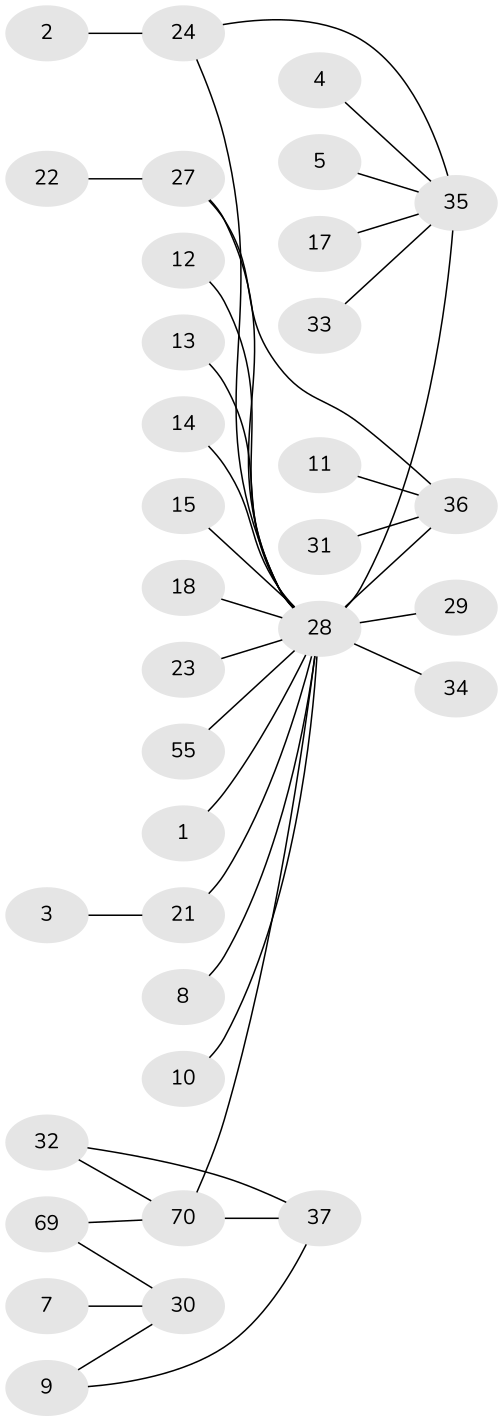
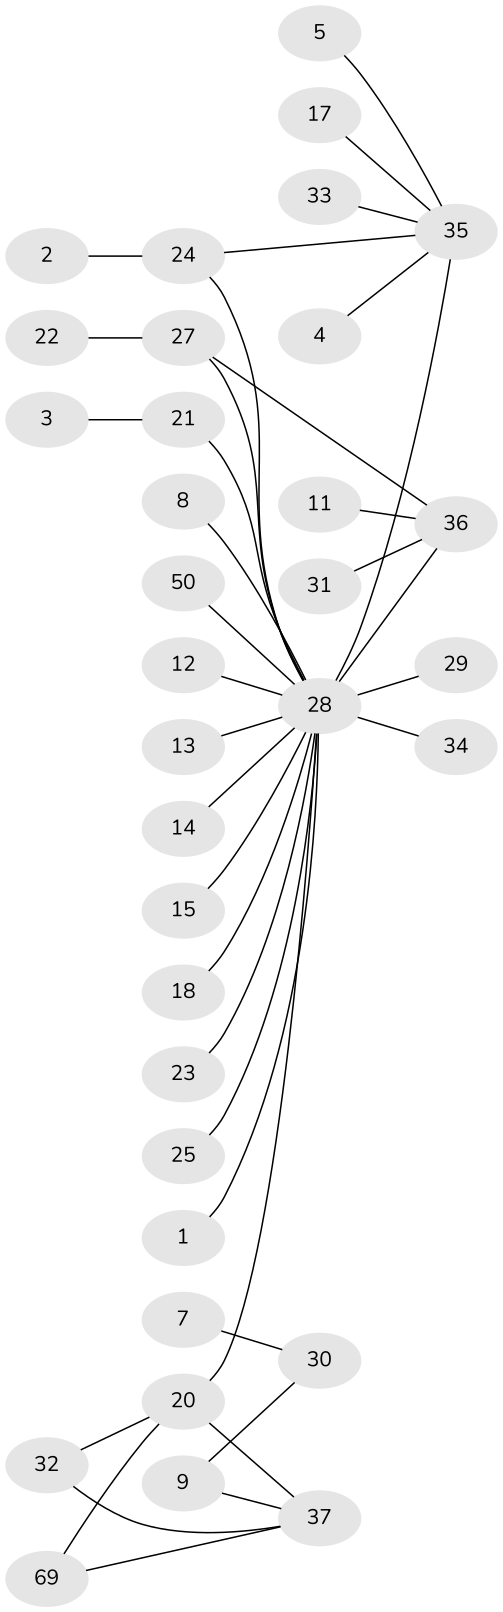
node "55": label "55" -> "25"
node "10": label "10" -> "50"
node "70": label "70" -> "20"
edge "69" -- "30": now "69" -- "37"
